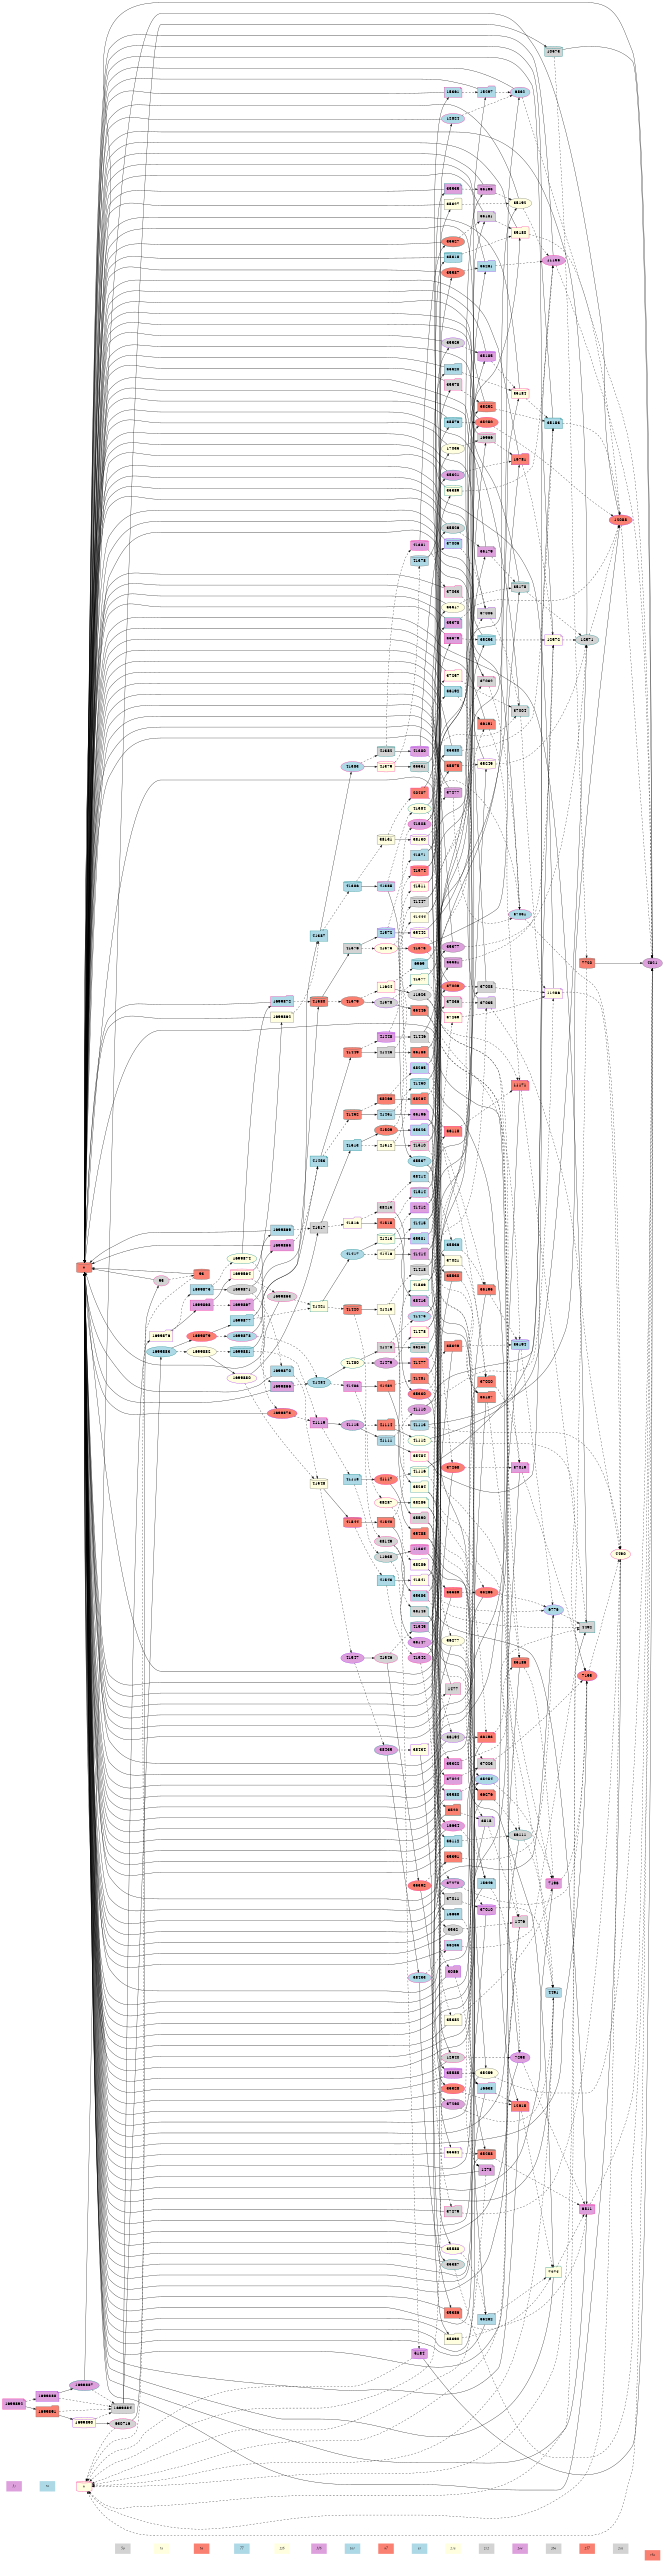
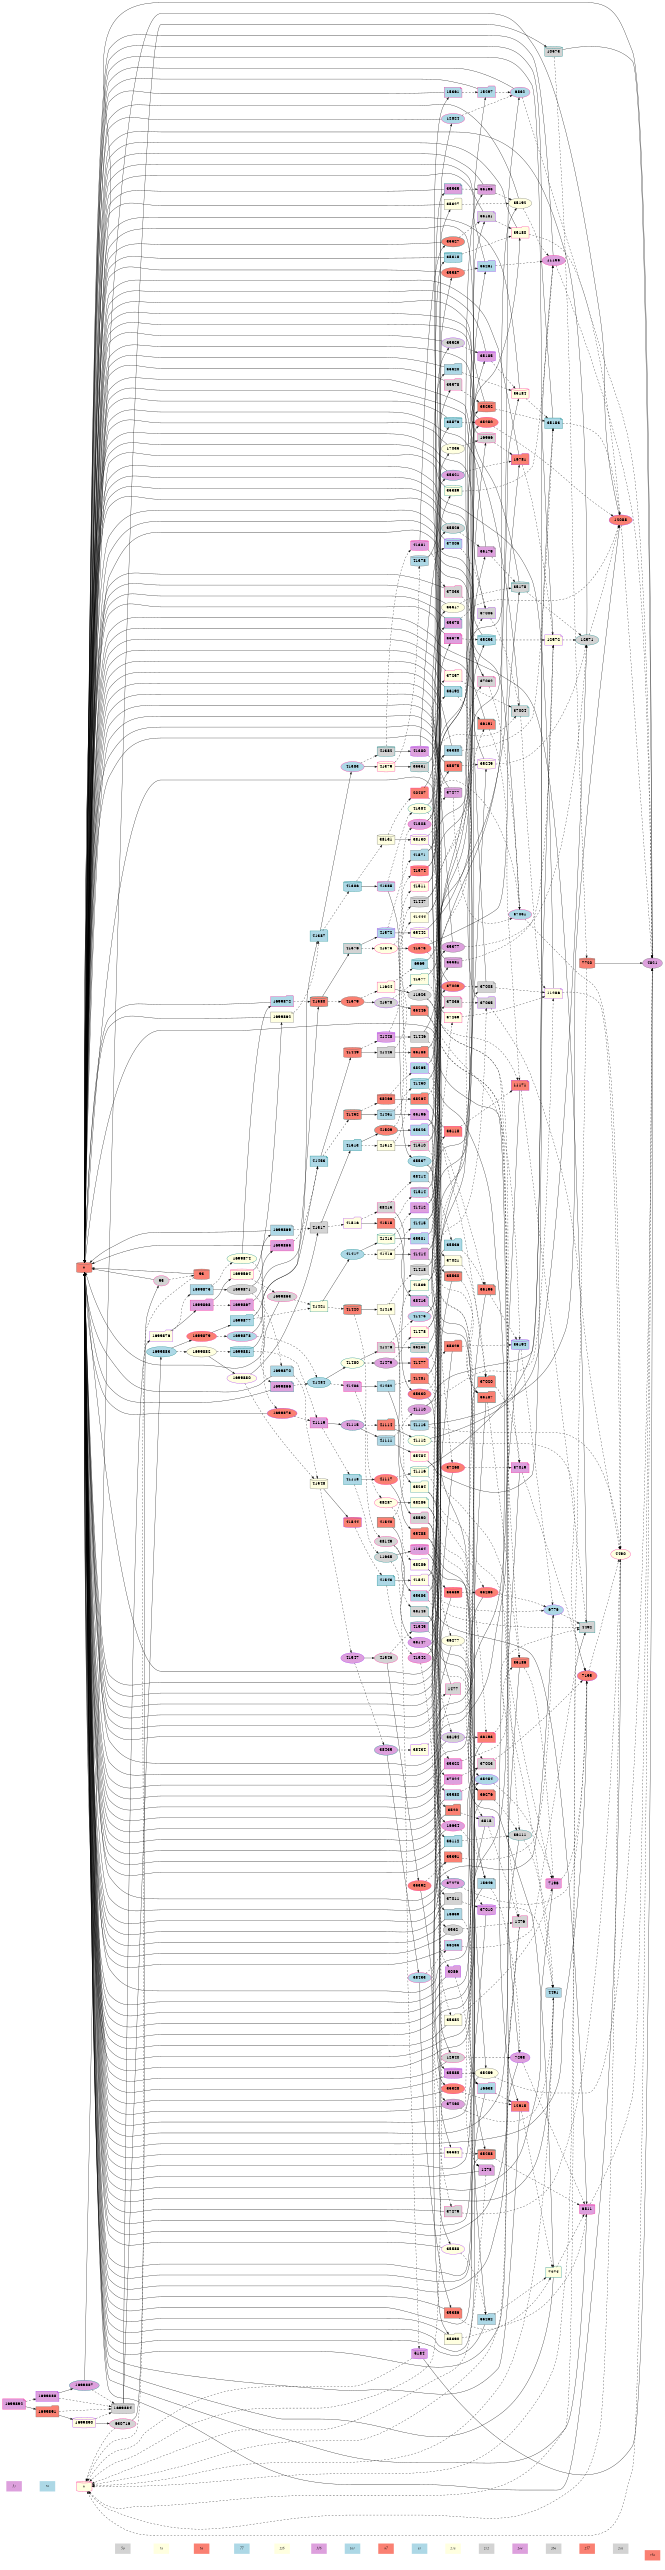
node "41482": fillcolor salmon -> lightblue
edge "41544" -> "41540": removed
node "35387": removed
